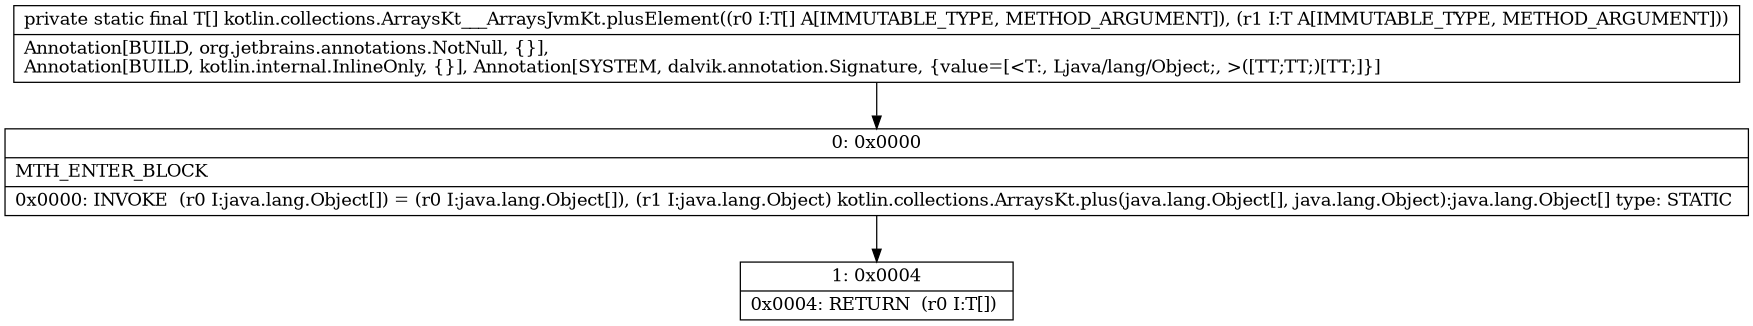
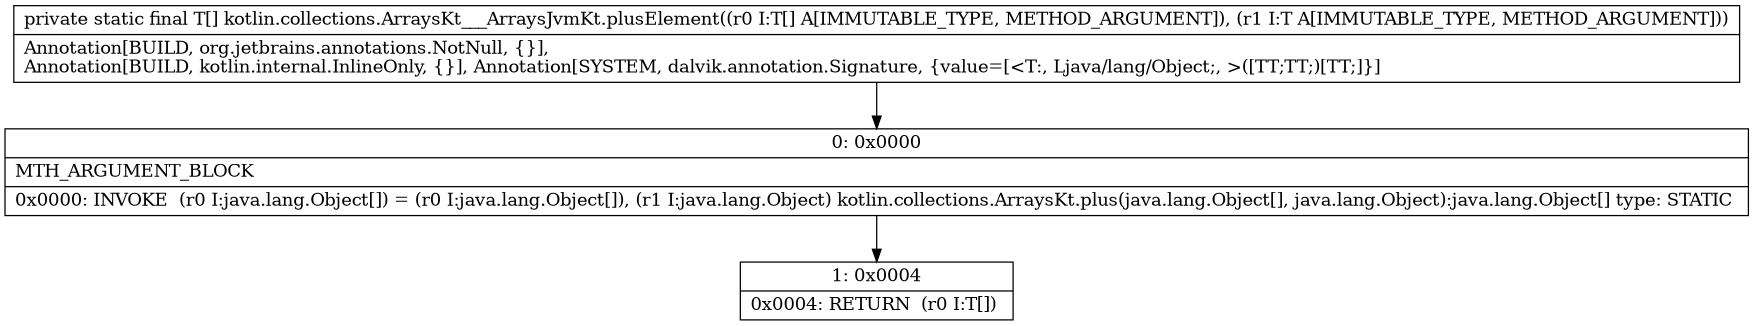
node "0: 0x0000": text "MTH_ENTER_BLOCK" -> "MTH_ARGUMENT_BLOCK"
